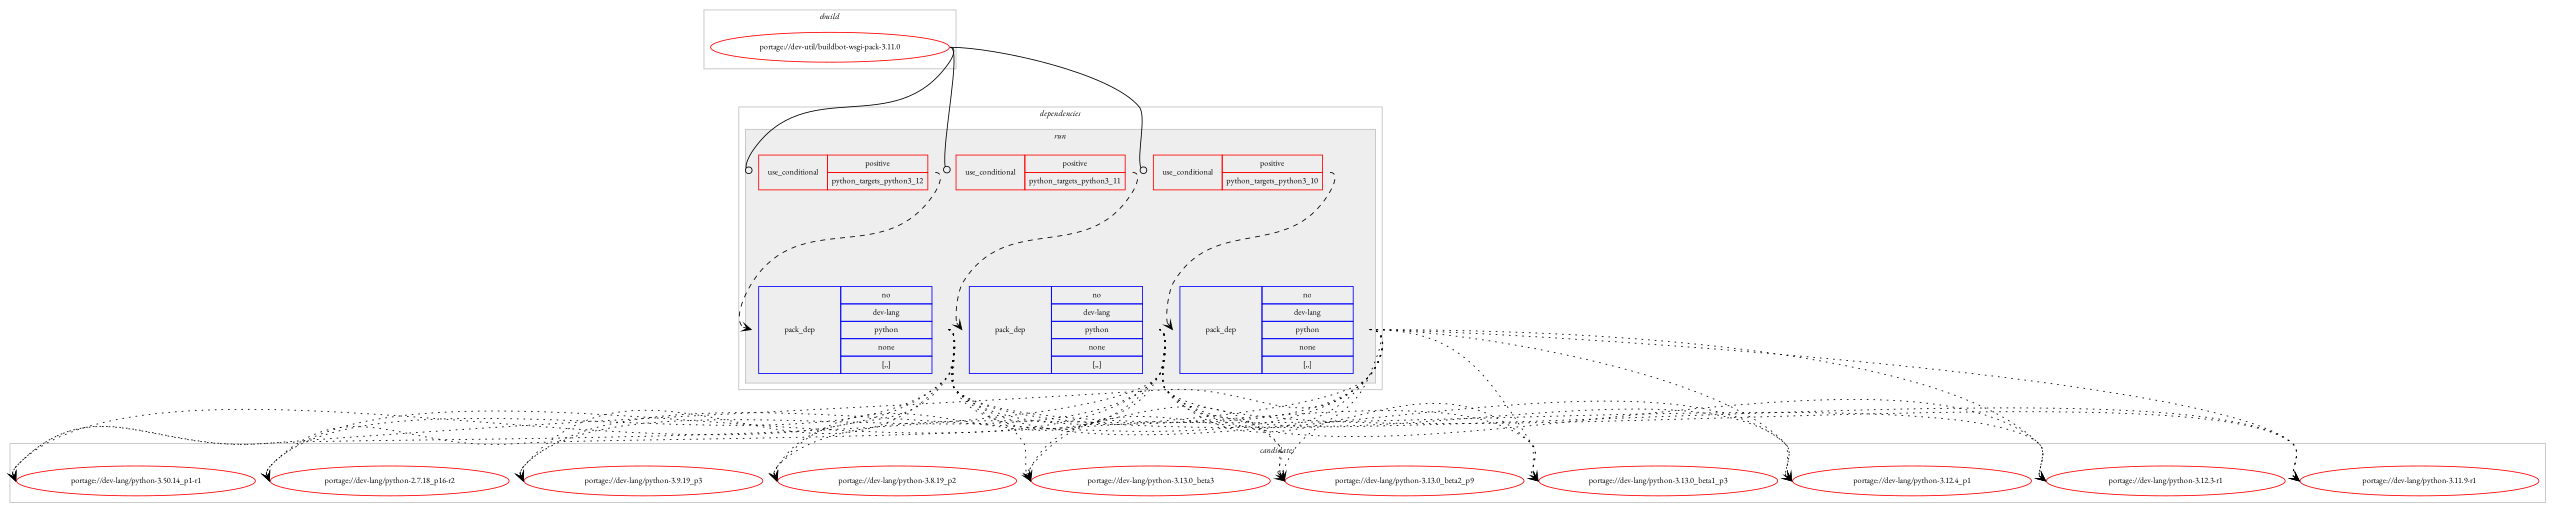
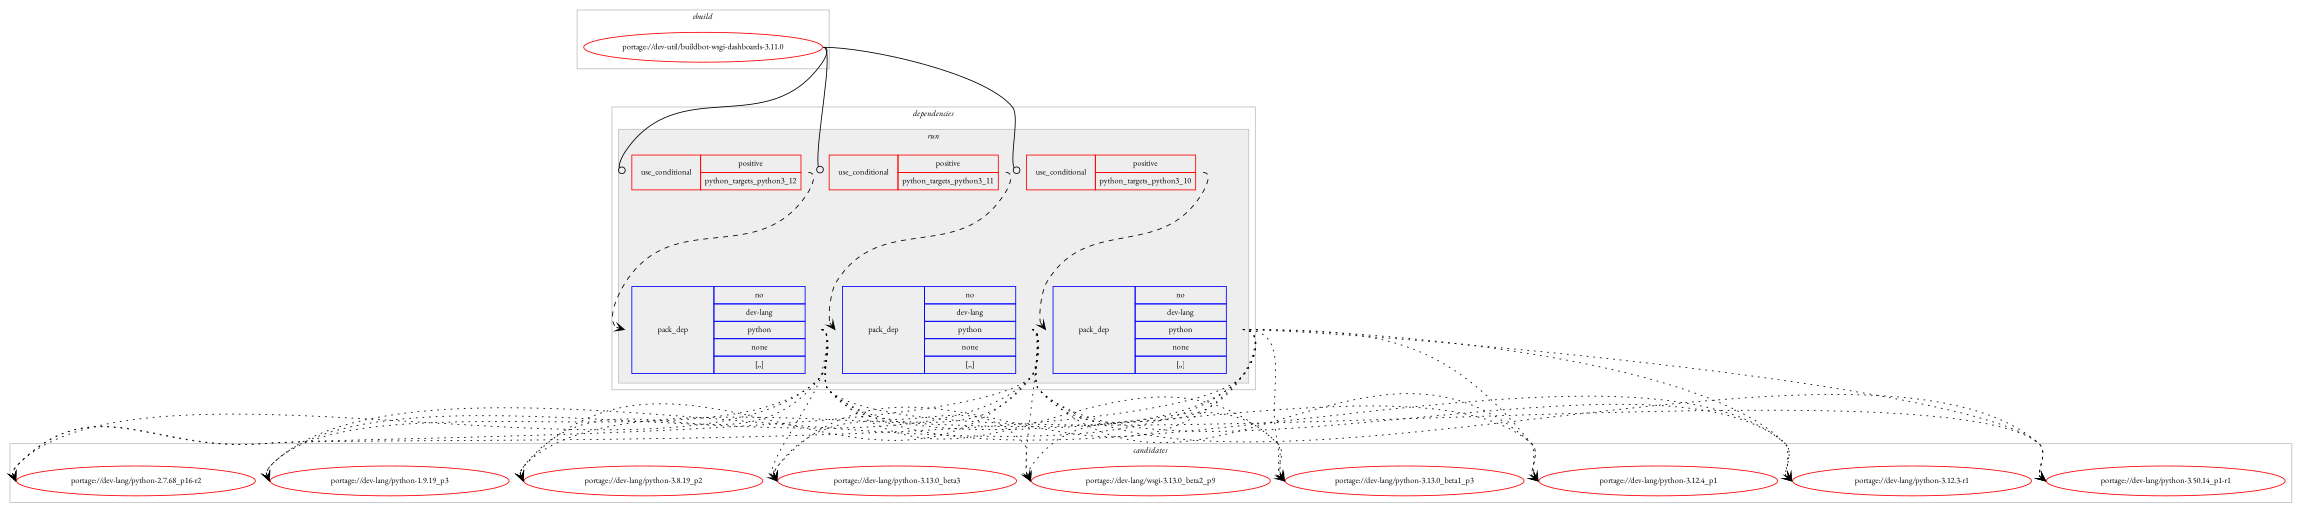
node "portage://dev-util/buildbot-wsgi-pack-3.11.0": label "portage://dev-util/buildbot-wsgi-pack-3.11.0" -> "portage://dev-util/buildbot-wsgi-dashboards-3.11.0"
node "portage://dev-lang/python-2.7.18_p16-r2": label "portage://dev-lang/python-2.7.18_p16-r2" -> "portage://dev-lang/python-2.7.68_p16-r2"
node "portage://dev-lang/python-3.9.19_p3": label "portage://dev-lang/python-3.9.19_p3" -> "portage://dev-lang/python-1.9.19_p3"
node "portage://dev-lang/python-3.13.0_beta2_p9": label "portage://dev-lang/python-3.13.0_beta2_p9" -> "portage://dev-lang/wsgi-3.13.0_beta2_p9"
node "portage://dev-lang/python-3.11.9-r1": removed
